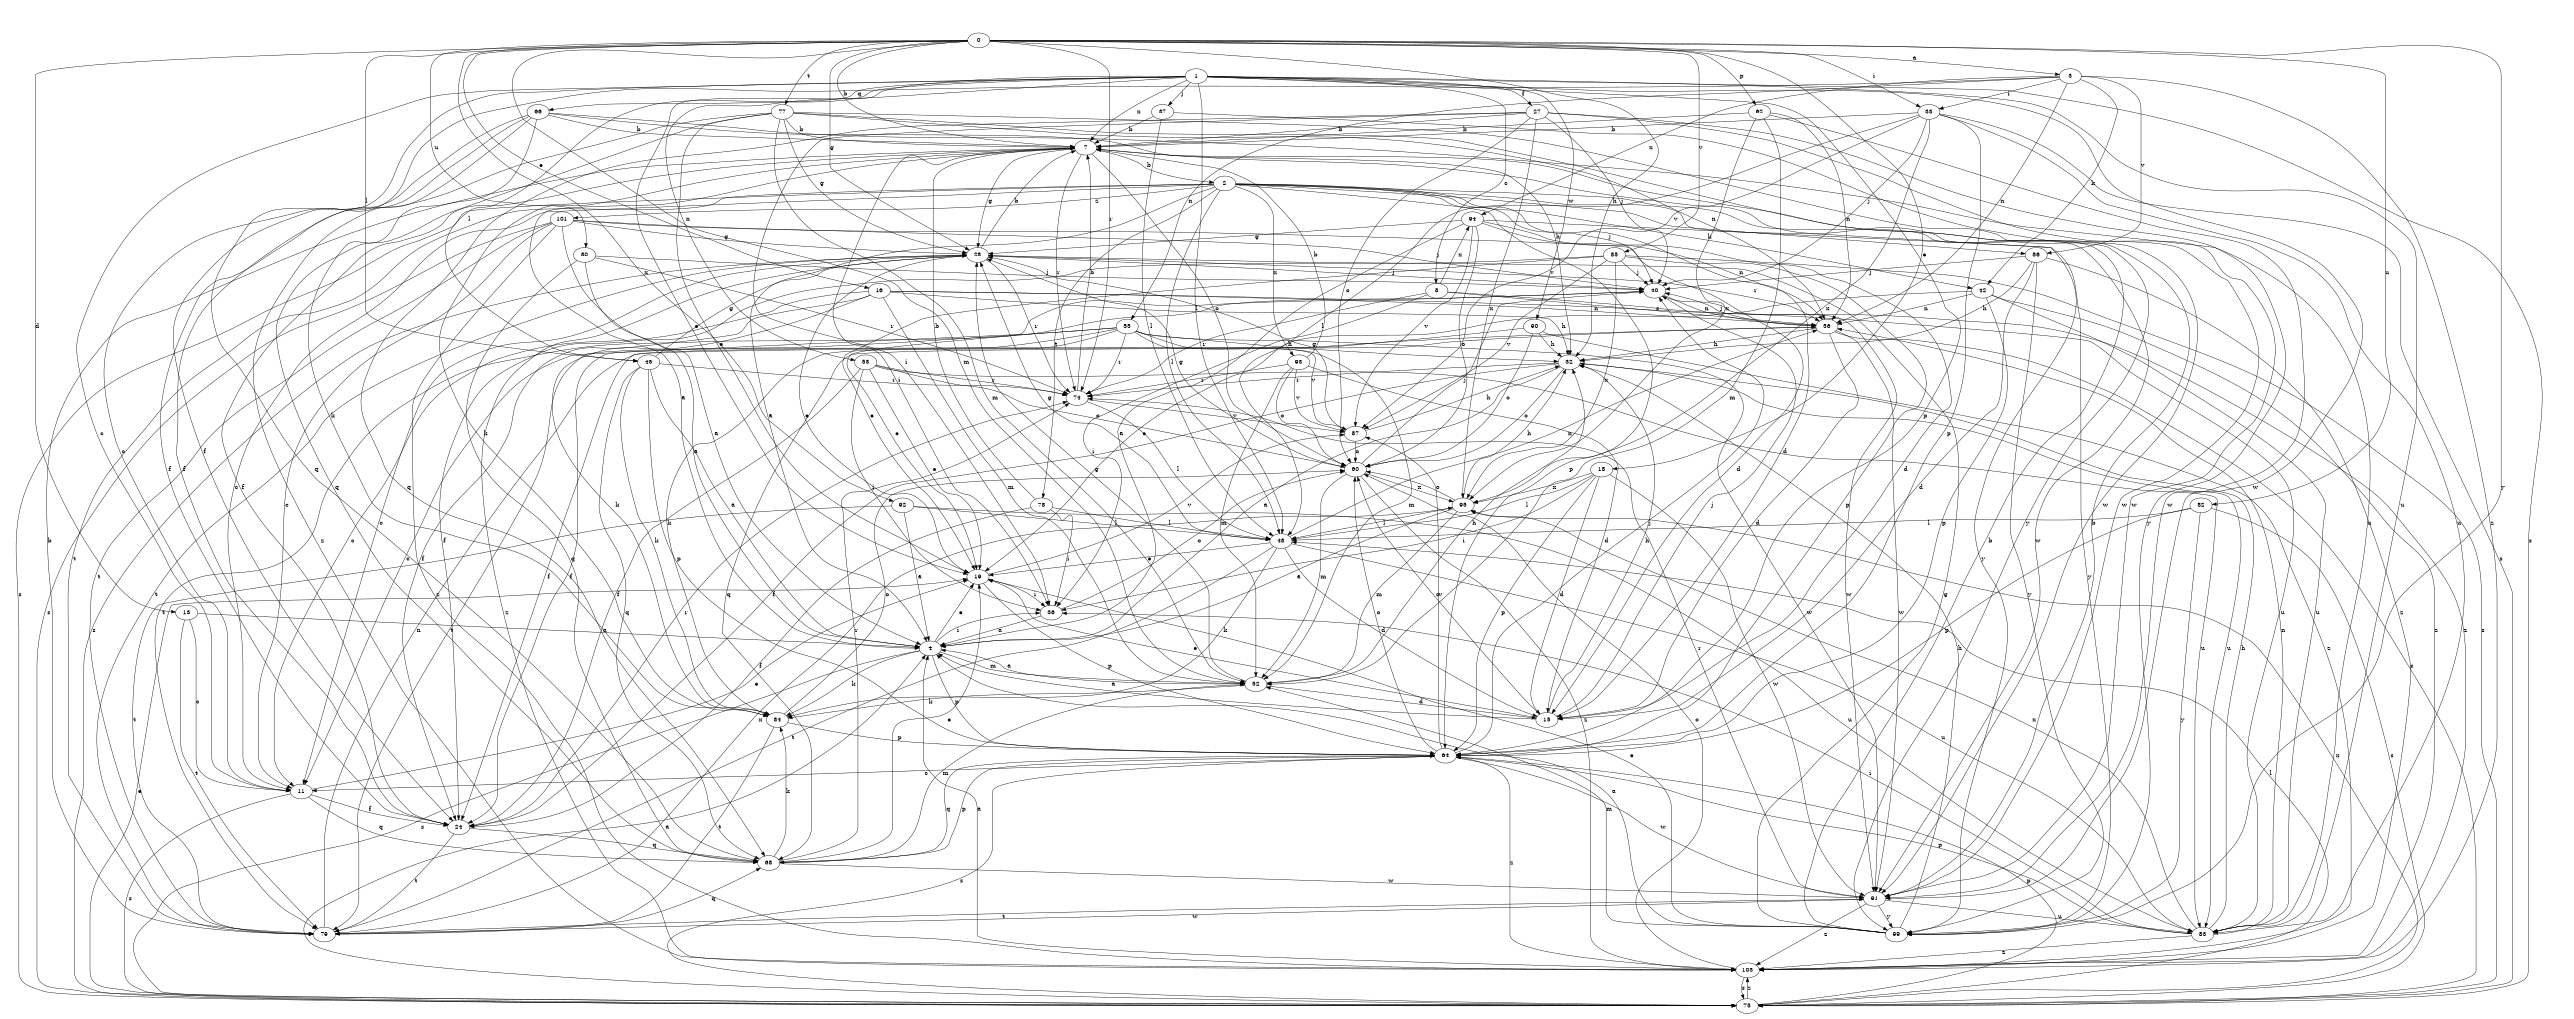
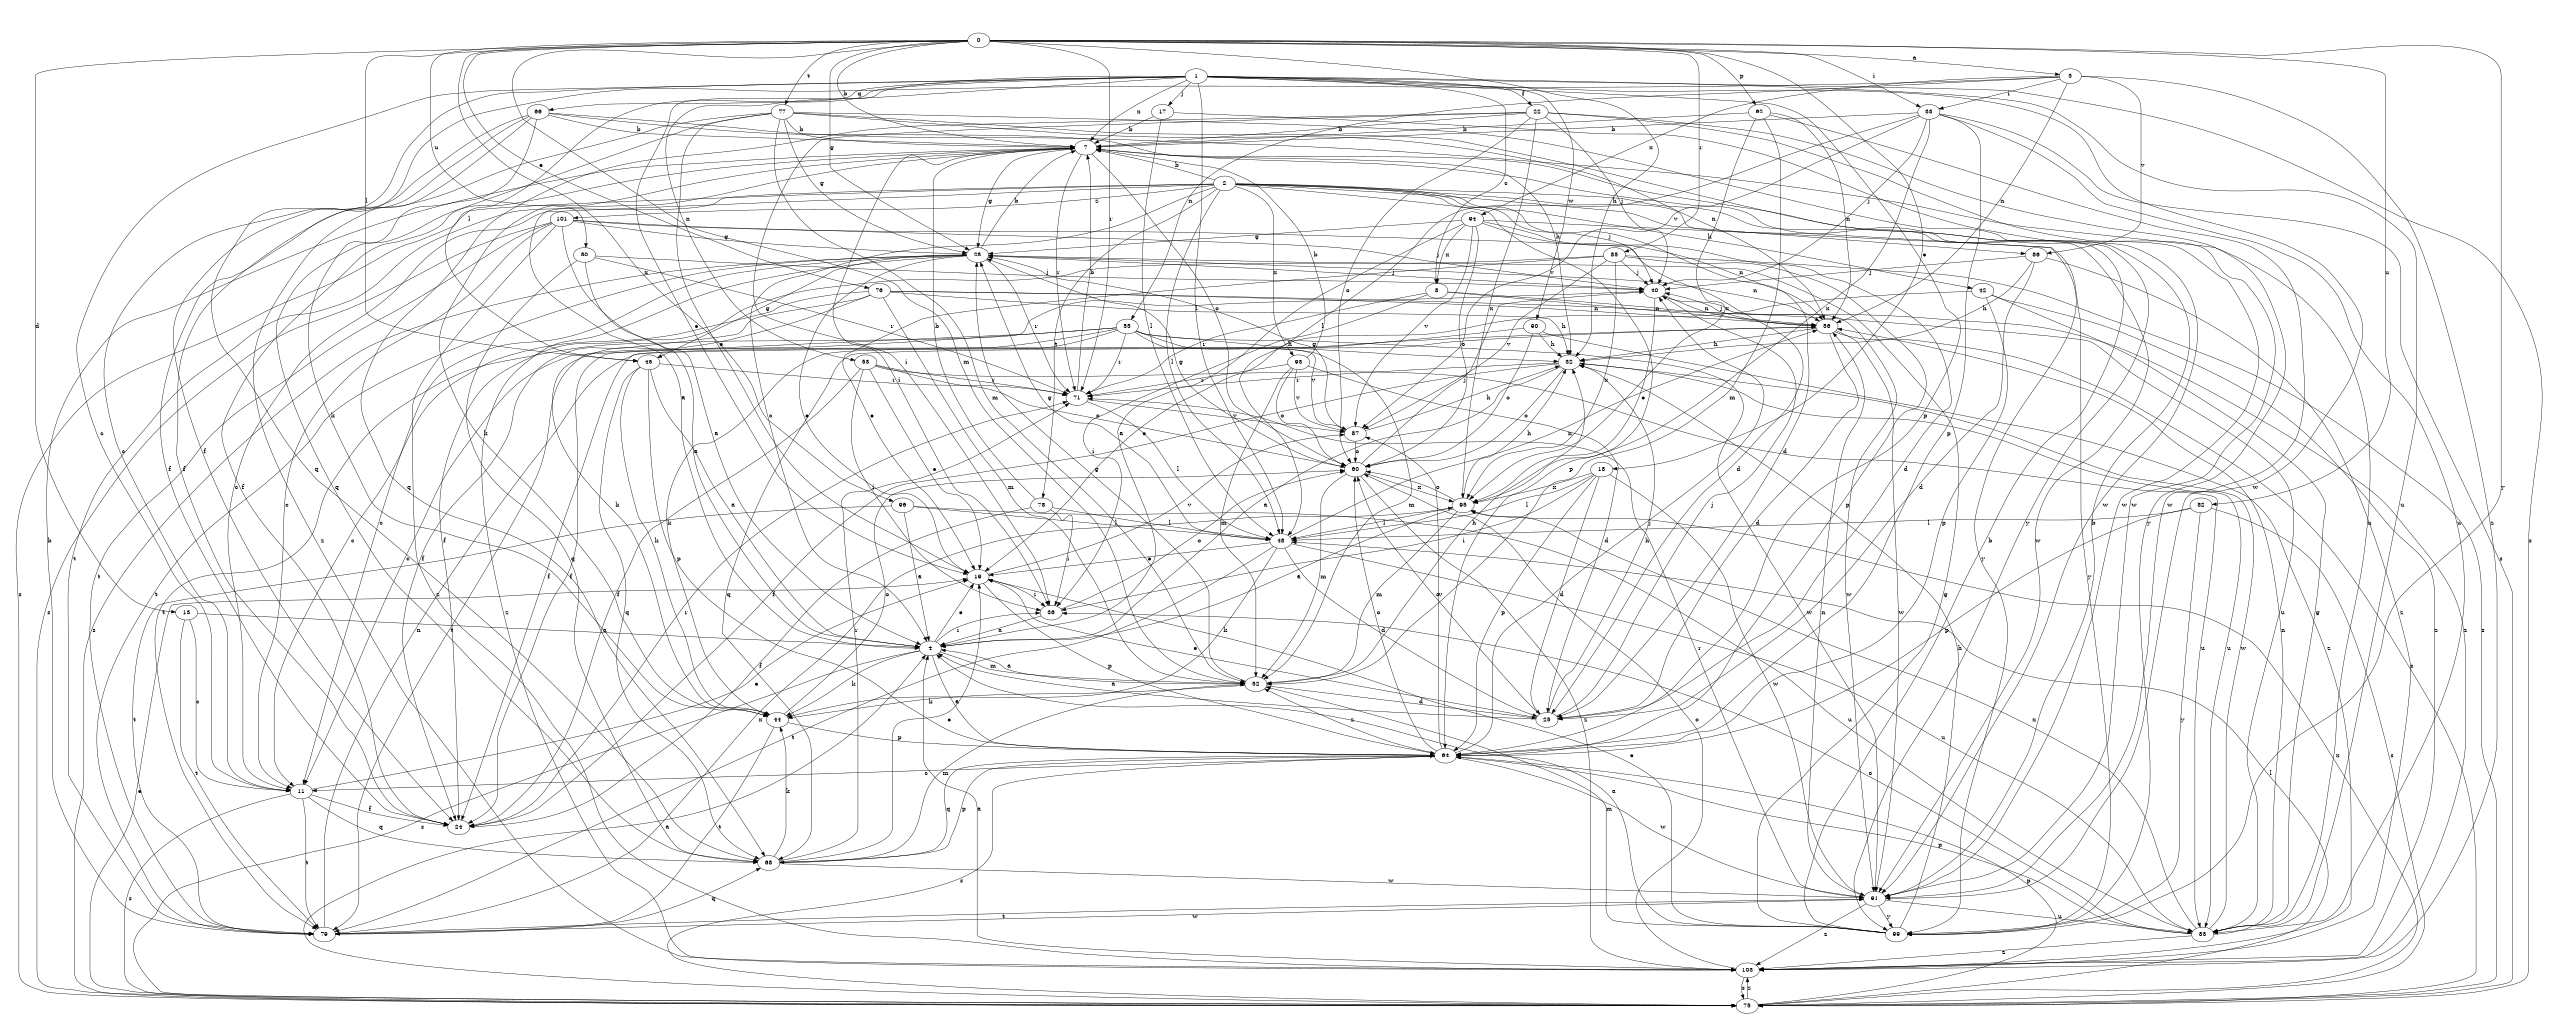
node "37": label "37" -> "17"
node "27": label "27" -> "22"
edge "0" -> "85": label "v" -> "r"
edge "7" -> "2": reversed
edge "3" -> "42": removed, label "k"
edge "8" -> "94": reversed
edge "45" -> "28": reversed
node "16": label "16" -> "76"
edge "28" -> "56": label "r" -> "n"
edge "8" -> "56": label "s" -> "n"
edge "42" -> "56": now "91" -> "56"
edge "40" -> "19": now "40" -> "95"
node "74": label "74" -> "71"
edge "2" -> "4": label "a" -> "c"
node "92": label "92" -> "96"
edge "42" -> "83": label "u" -> "g"
edge "83" -> "32": label "h" -> "w"
edge "86" -> "99": removed, label "y"
edge "4" -> "64": label "p" -> "a"
node "84": label "84" -> "44"
node "15": label "15" -> "25"
edge "83" -> "36": label "i" -> "o"
edge "24" -> "68": removed, label "q"
edge "24" -> "79": now "11" -> "79"
edge "64" -> "103": now "64" -> "52"
